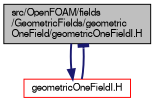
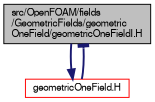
node "geometricOneFieldI.H": label "geometricOneFieldI.H" -> "geometricOneField.H"
